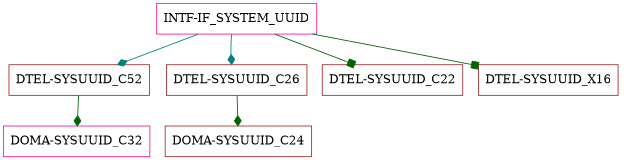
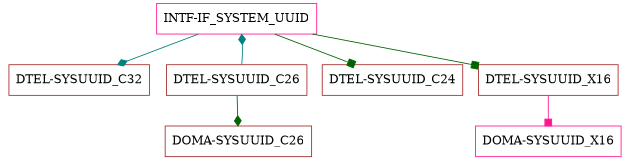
edge "INTF-IF_SYSTEM_UUID" -> "DTEL-SYSUUID_C26": reversed
node "DTEL-SYSUUID_C52": label "DTEL-SYSUUID_C52" -> "DTEL-SYSUUID_C32"
node "DTEL-SYSUUID_C22": label "DTEL-SYSUUID_C22" -> "DTEL-SYSUUID_C24"
node "DOMA-SYSUUID_C32": removed
node "DOMA-SYSUUID_C24": label "DOMA-SYSUUID_C24" -> "DOMA-SYSUUID_C26"
node "DOMA-SYSUUID_X16": added
